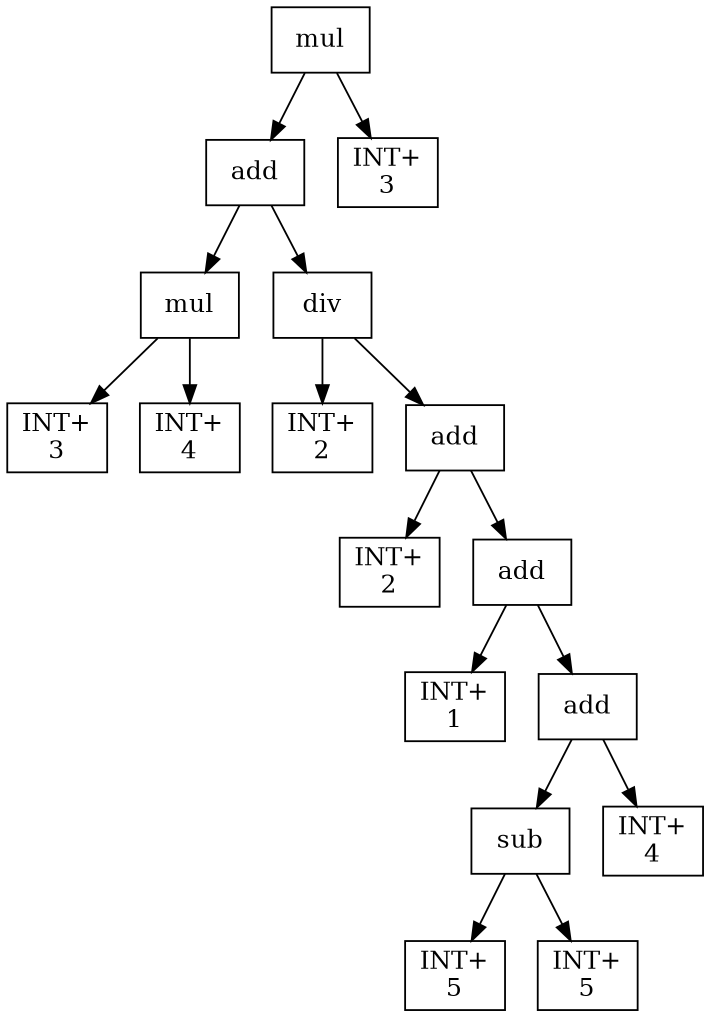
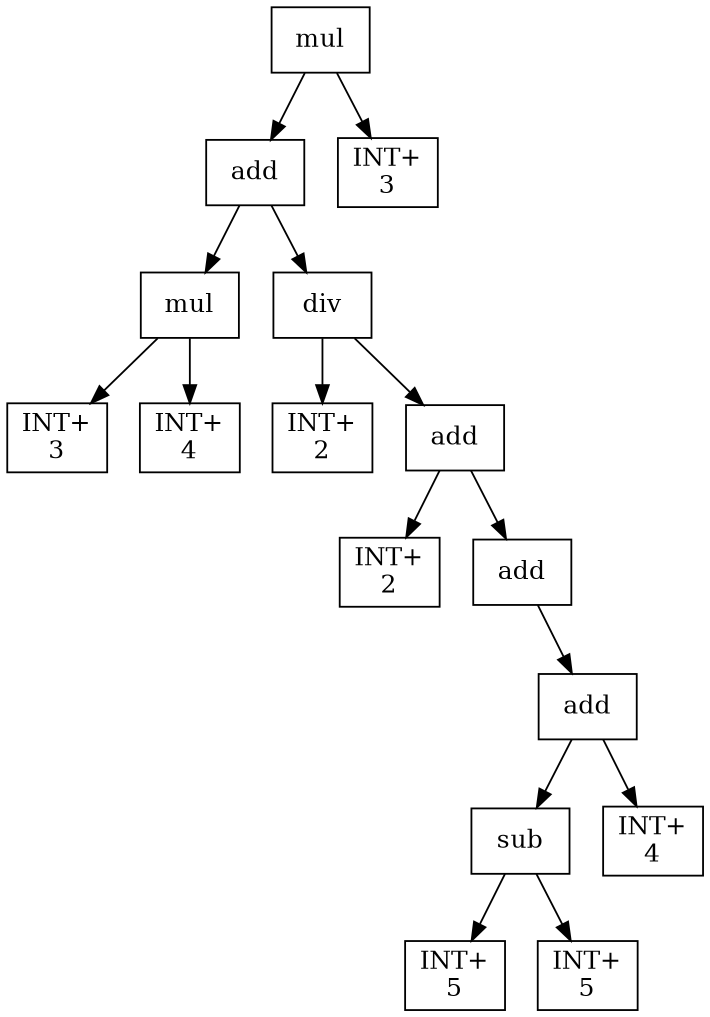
node "INT+ 1": removed
